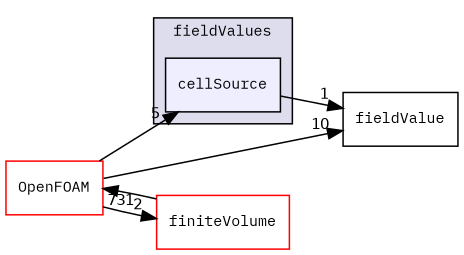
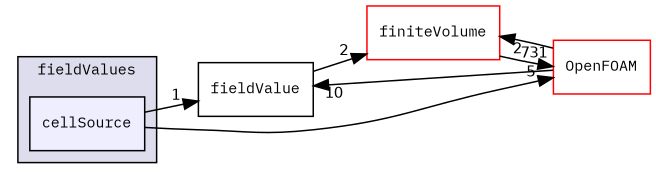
edge "fieldValue" -> "finiteVolume": added
edge "OpenFOAM" -> "cellSource": reversed
